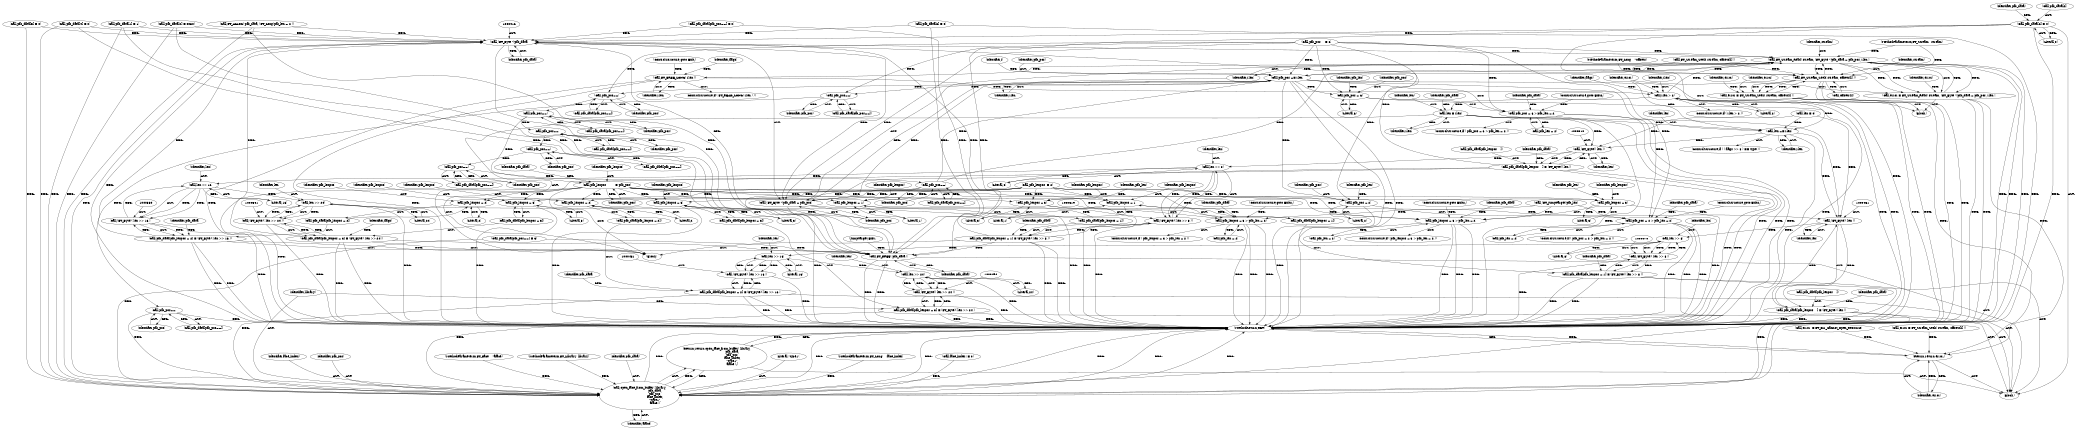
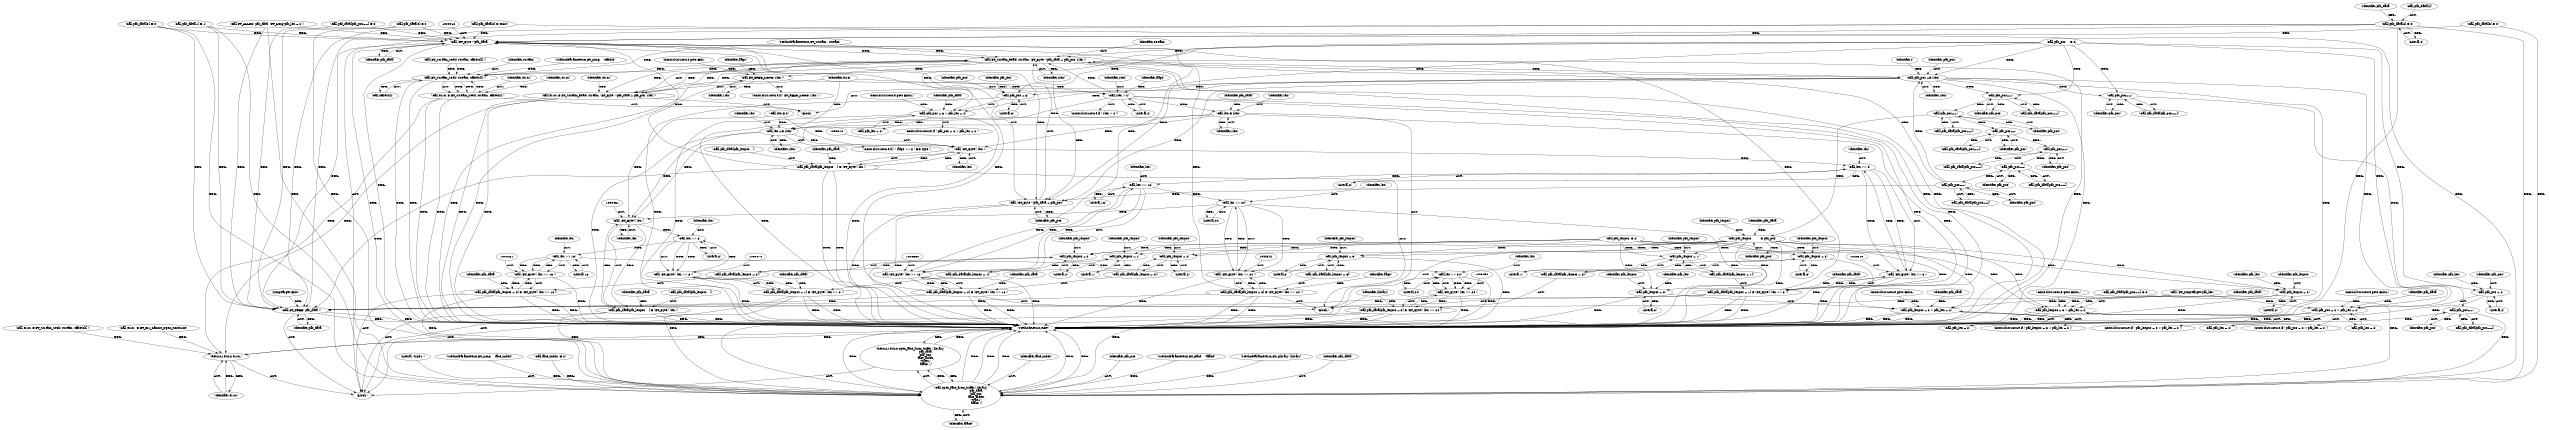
edge "(Call,pfb_pos += rlen)" -> "(Call,pfb_pos + 6 > pfb_len + 2)": label "AST: " -> "DDG: "
edge "(Call,pfb_pos += rlen)" -> "(Call,pfb_pos + 2)": removed, label "DDG:"
